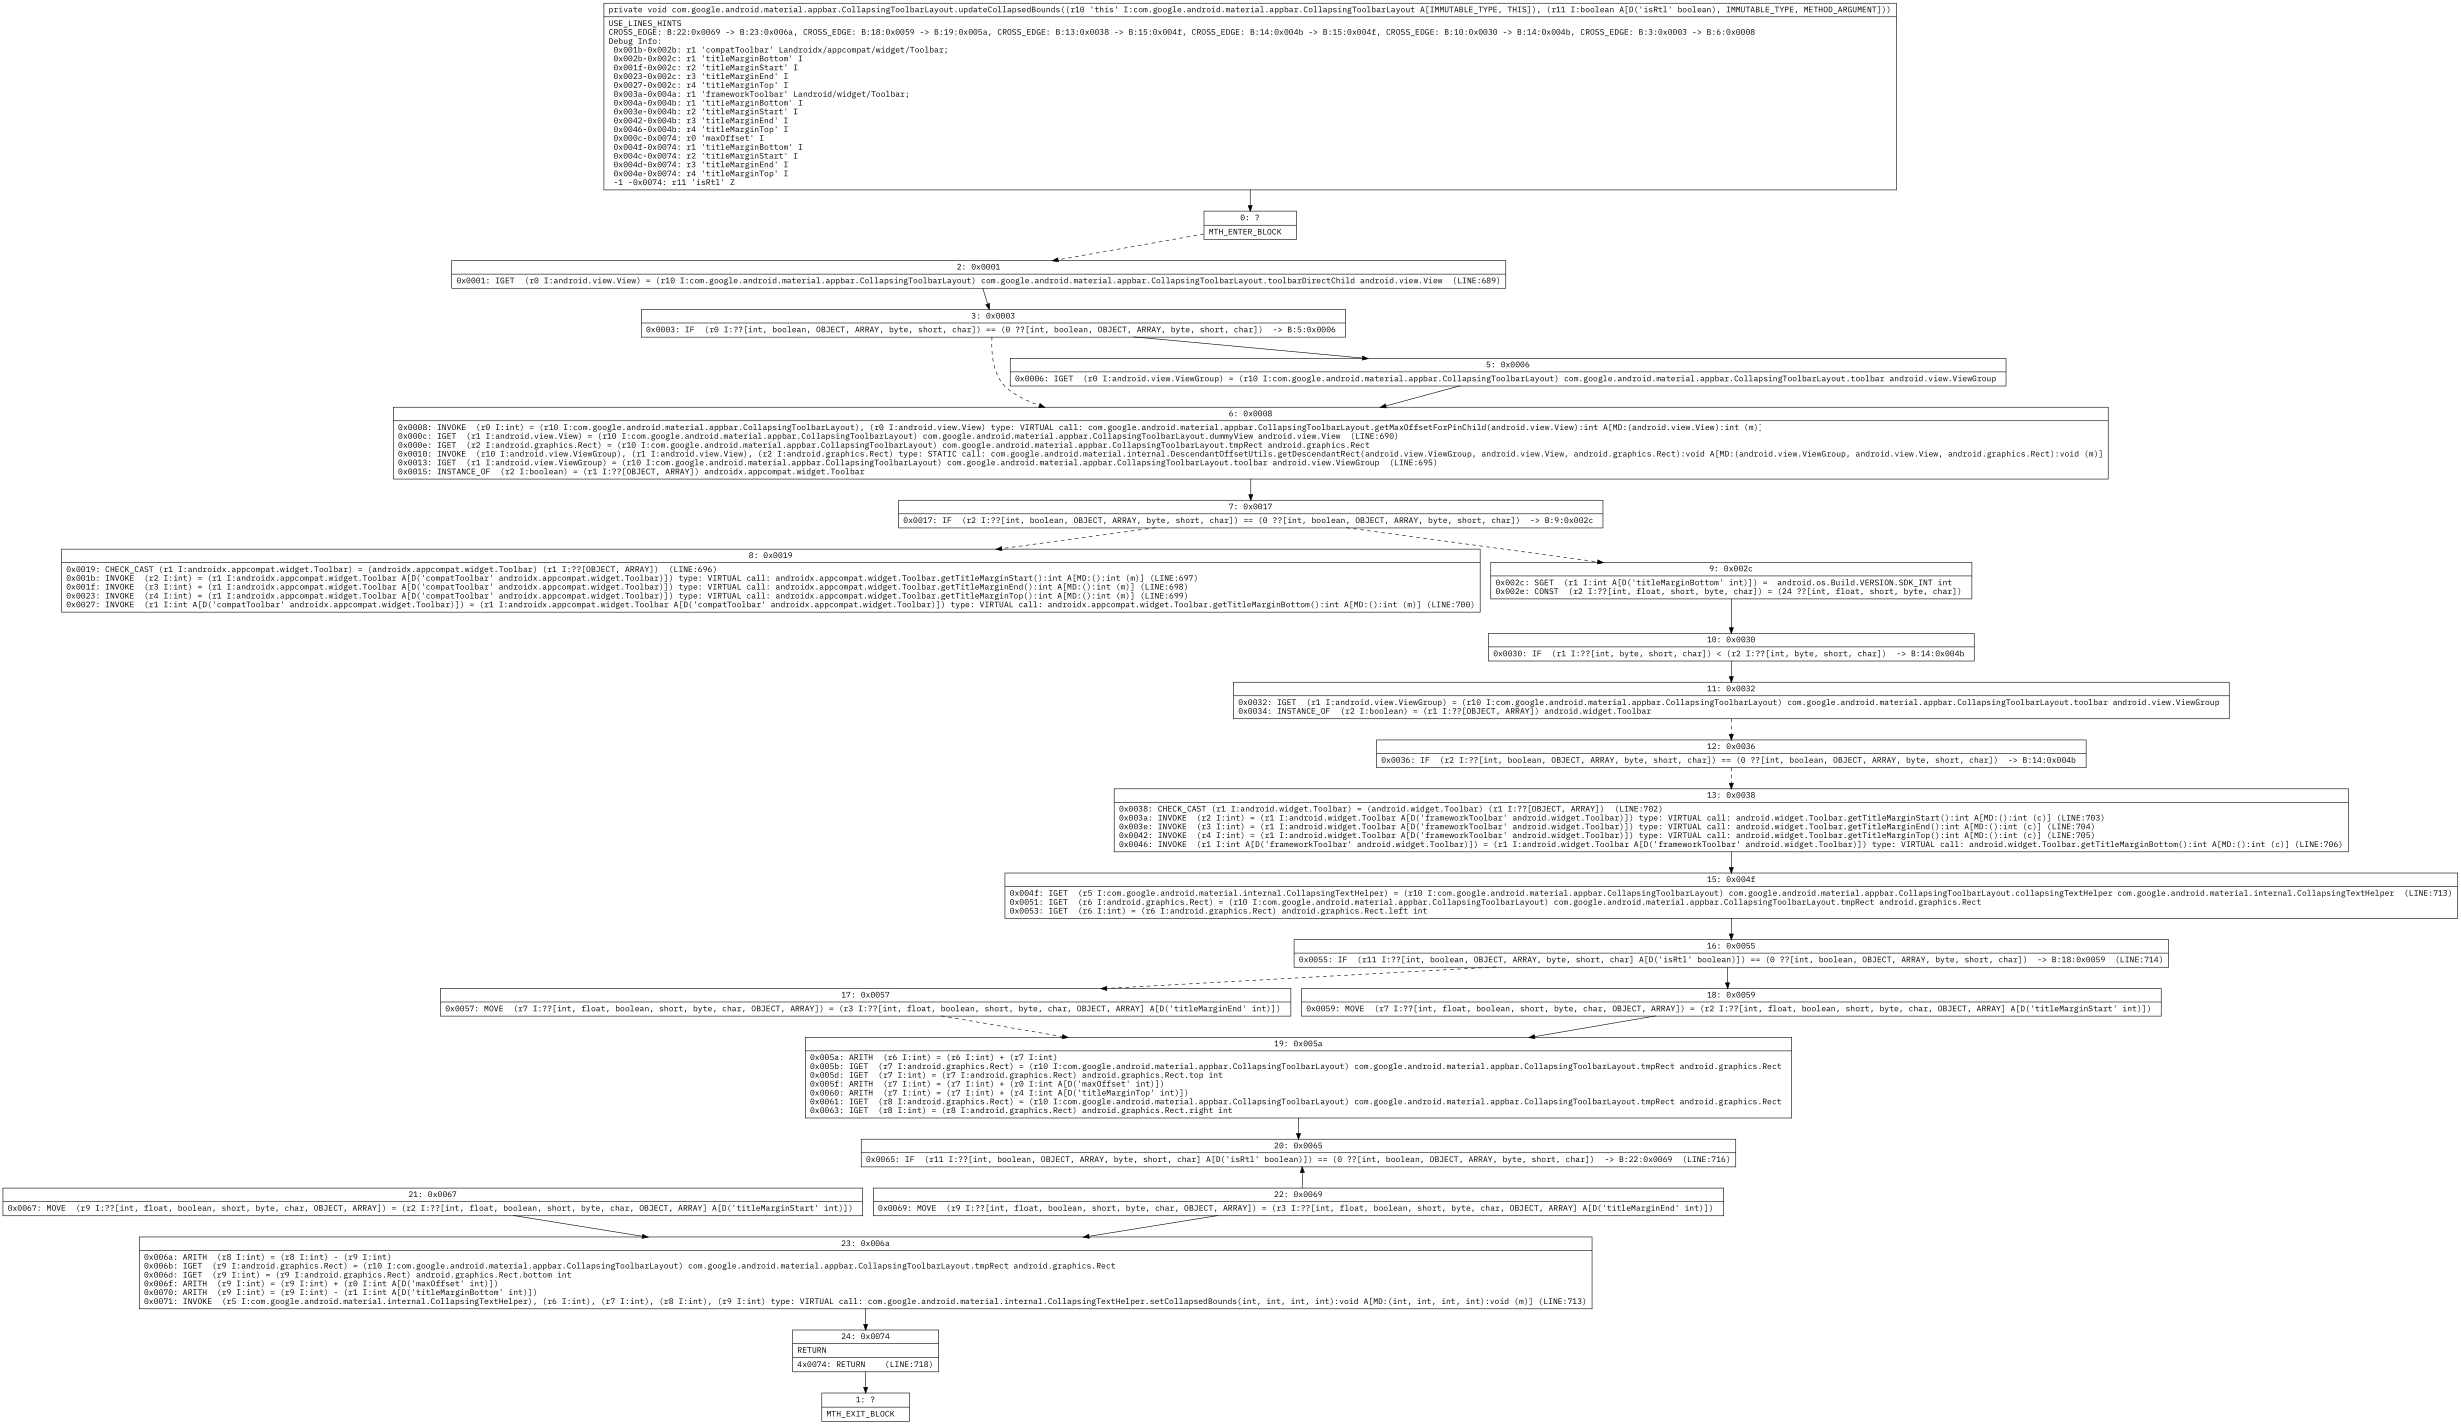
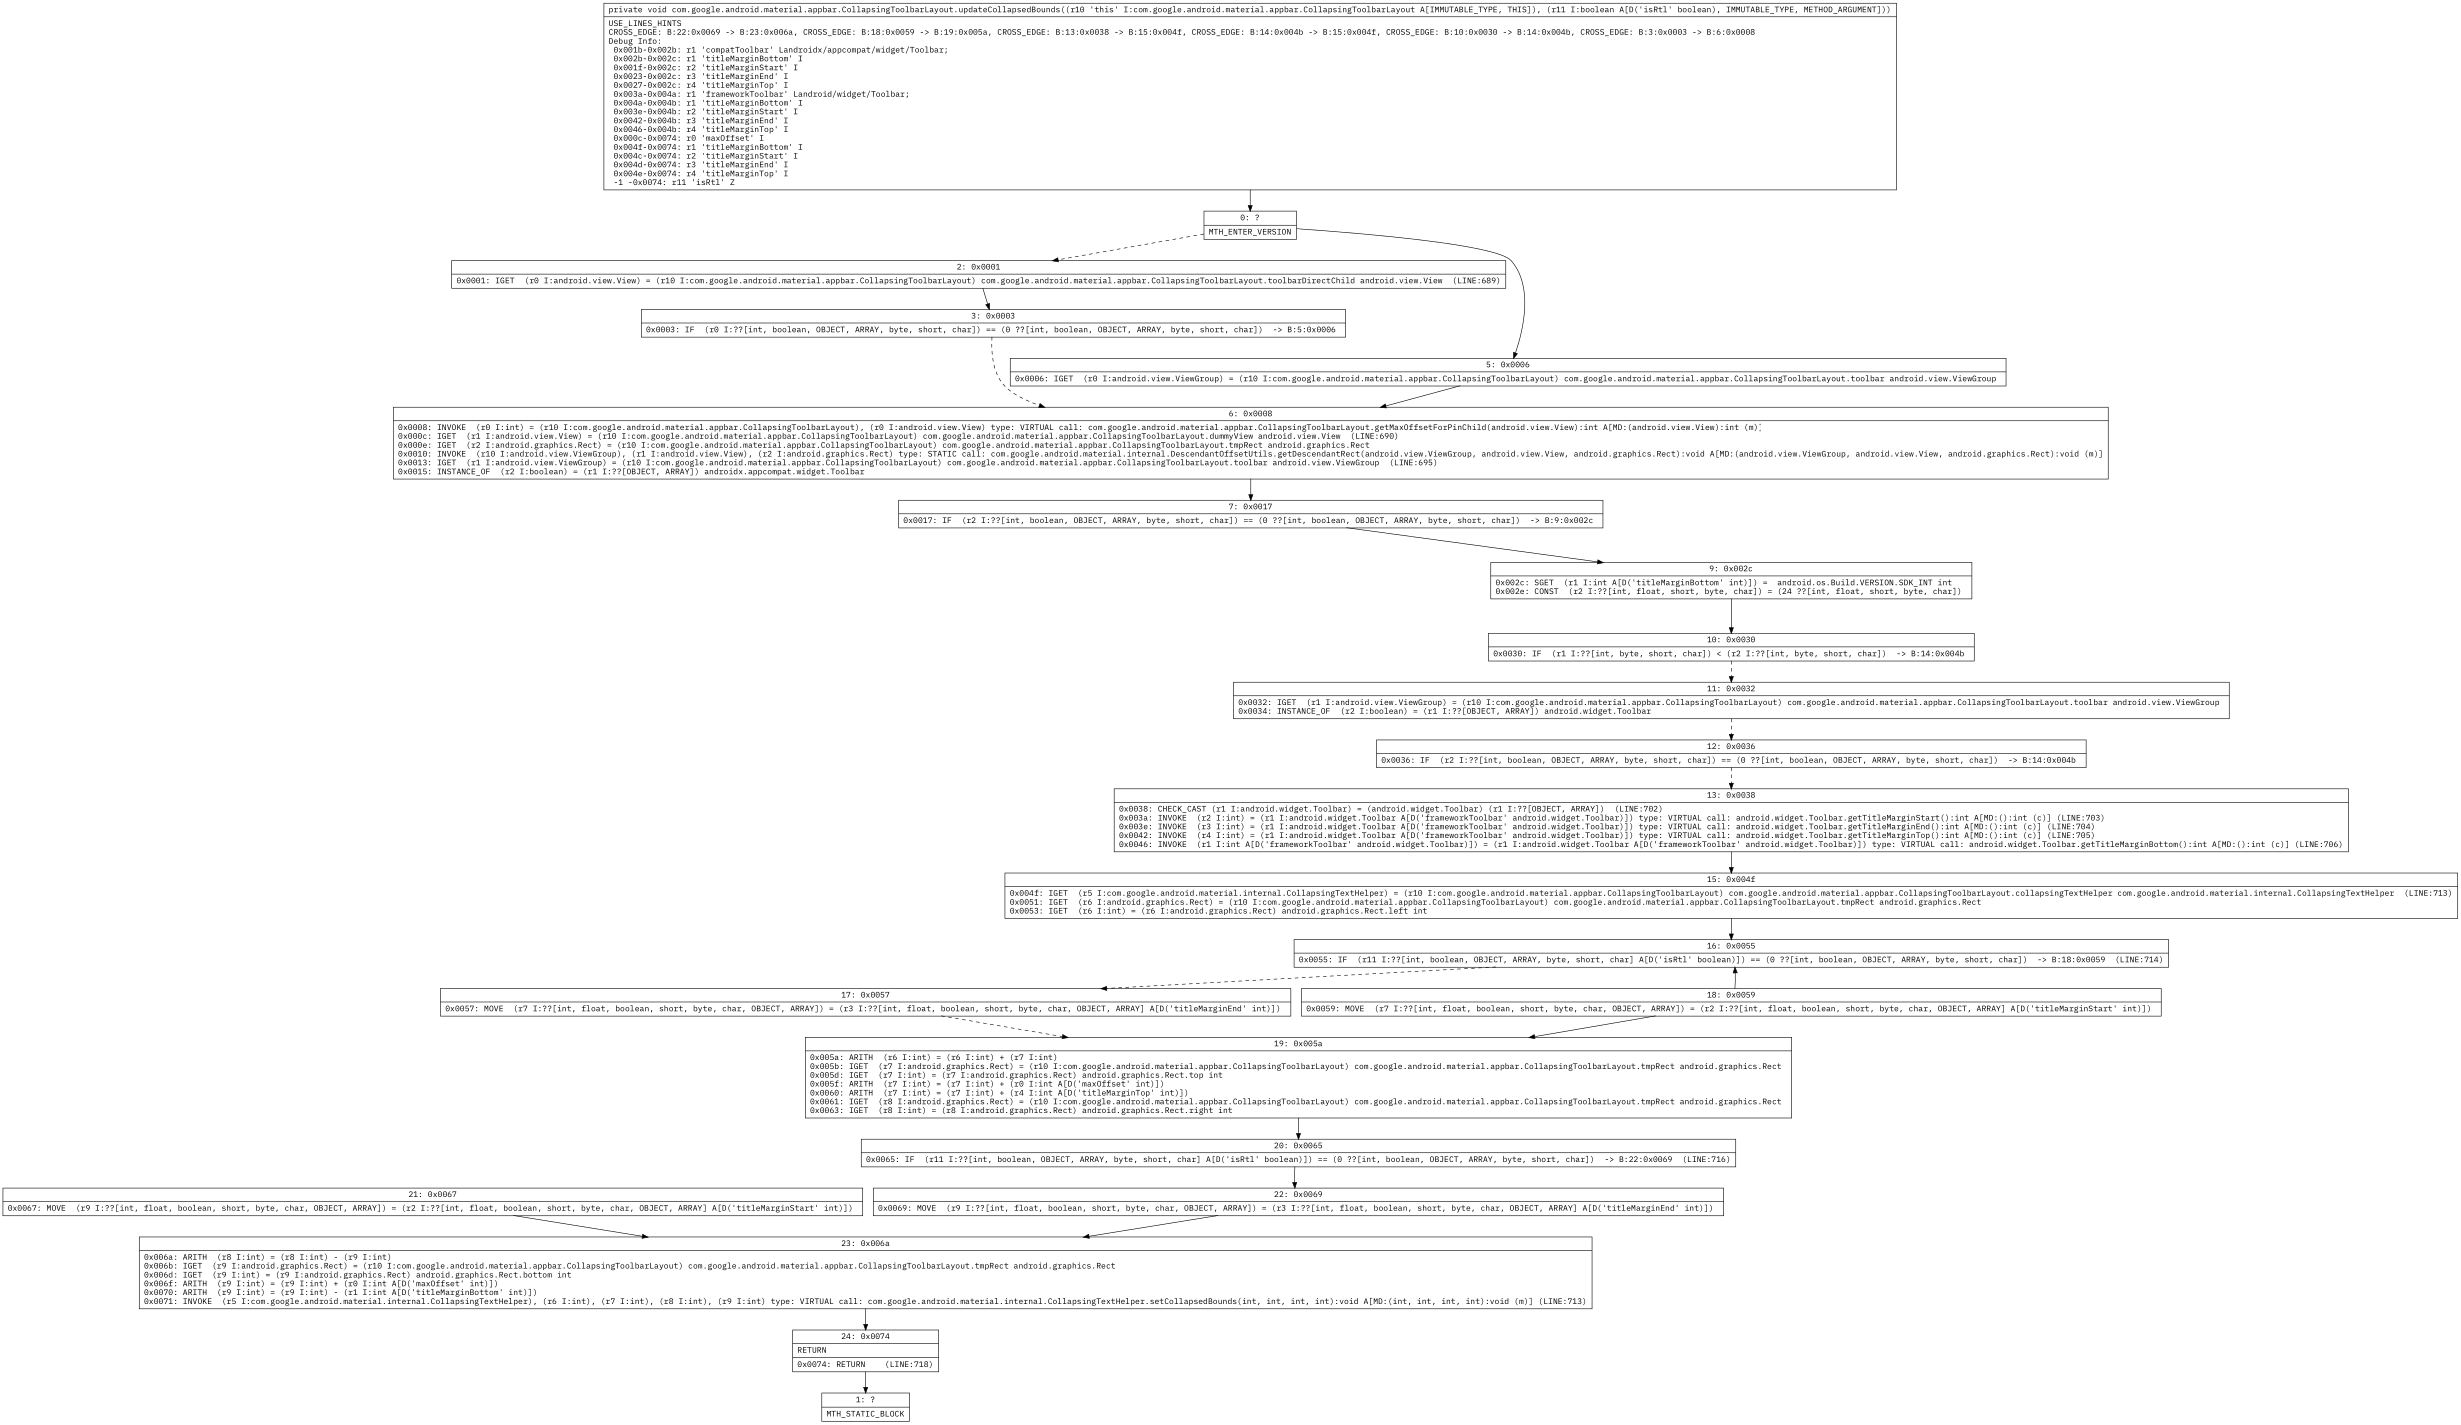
node "0: ?": text "MTH_ENTER_BLOCK" -> "MTH_ENTER_VERSION"
edge "3: 0x0003" -> "5: 0x0006": now "0: ?" -> "5: 0x0006"
edge "7: 0x0017" -> "9: 0x002c": style dashed -> solid
node "8: 0x0019": removed
edge "10: 0x0030" -> "11: 0x0032": style solid -> dashed
edge "16: 0x0055" -> "18: 0x0059": reversed
edge "22: 0x0069" -> "20: 0x0065": reversed
node "24: 0x0074": text "4x0074: RETURN    (LINE:718)" -> "0x0074: RETURN    (LINE:718)"
node "1: ?": text "MTH_EXIT_BLOCK" -> "MTH_STATIC_BLOCK"
